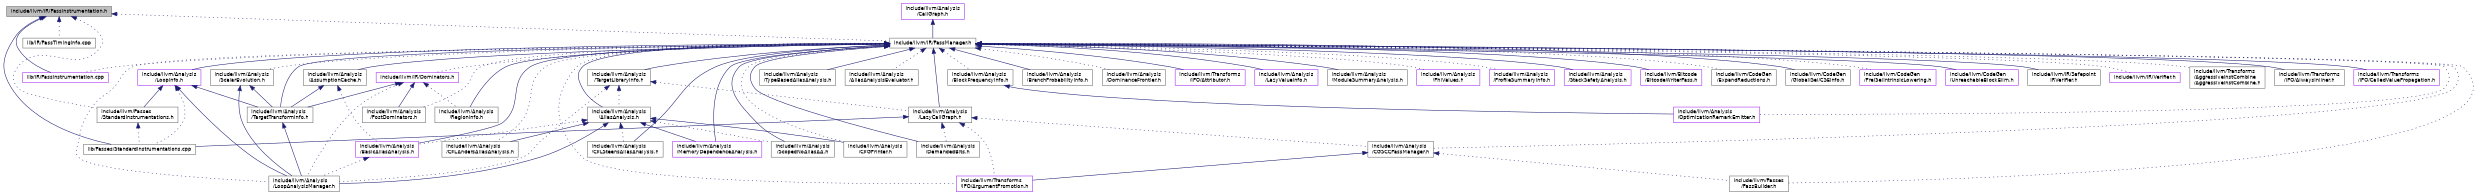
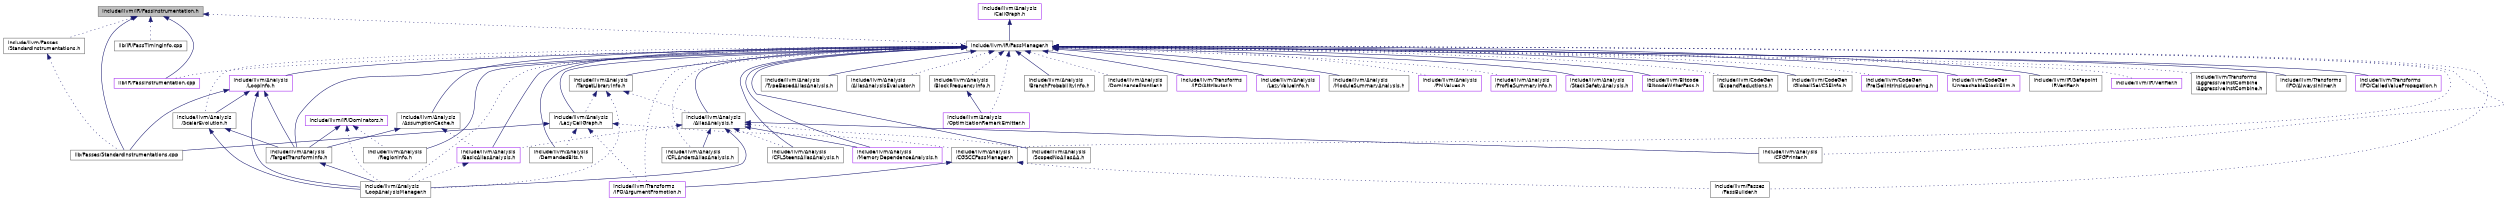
edge "include/llvm/IR/Dominators.h" -> "include/llvm/IR/PassManager.h": removed
edge "include/llvm/Passes /StandardInstrumentations.h" -> "include/llvm/Analysis /LoopInfo.h": now "include/llvm/Analysis /ScalarEvolution.h" -> "include/llvm/Analysis /LoopInfo.h"
node "include/llvm/Analysis /PostDominators.h": removed
edge "lib/Passes/StandardInstrumentations.cpp" -> "include/llvm/Analysis /LoopInfo.h": style dotted -> solid
